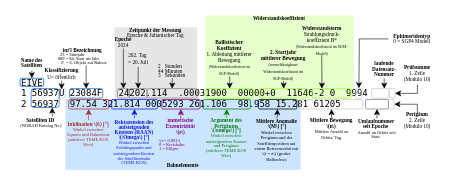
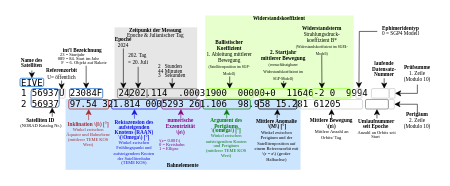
node "Ephimeridentyp 0 = SGP4 Modell": moved (412, 39) -> (401, 31)
node "Ballistischer Koeffizient 1. Ableitung mittlerer Bewegung (Widerstandskoeffizient im SGP-Modell)": label "Ballistischer Koeffizient 1. Ableitung mittlerer Bewegung (Widerstandskoeffizient im SGP-Modell)" -> "Ballistischer Koeffizient 1. Ableitung mittlerer Bewegung (Satellitenposition im SGP-Modell)"
node "Klassifizierung U= öffentlich": label "Klassifizierung U= öffentlich" -> "Referenzorbit U= öffentlich"
